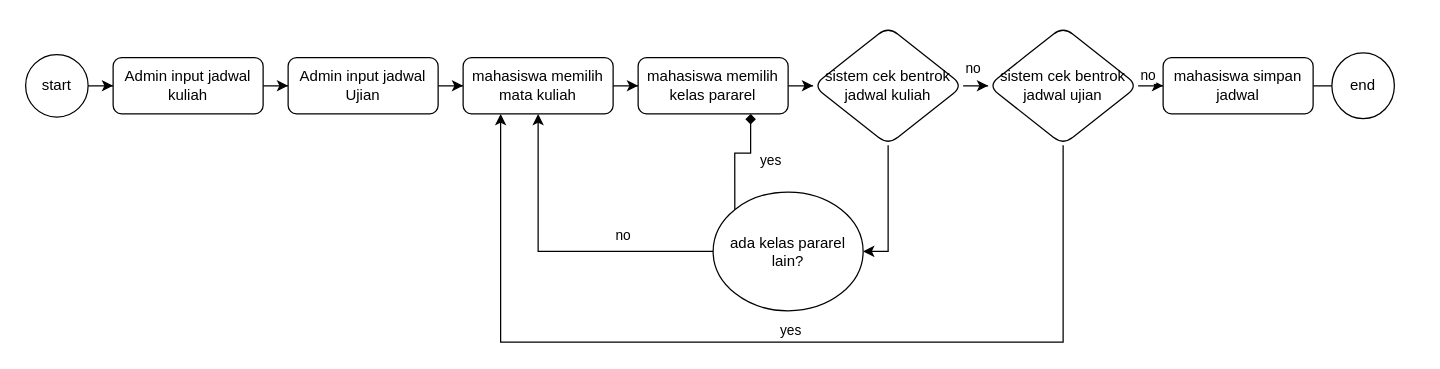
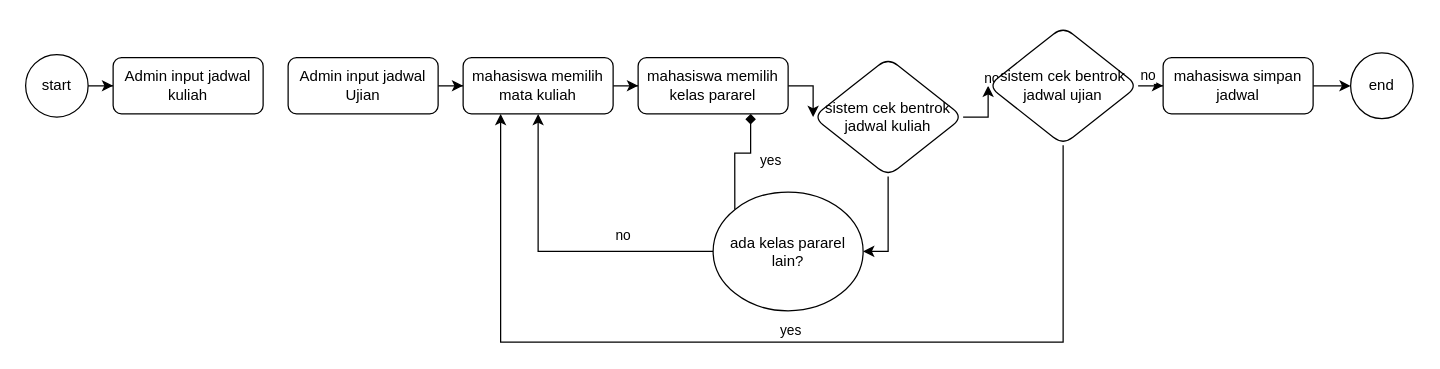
edge "Admin input jadwal kuliah" -> "Admin input jadwal Ujian": removed
node "sistem cek bentrok jadwal kuliah": moved (888, 86) -> (888, 117)
node "end": moved (1363, 86) -> (1382, 86)
